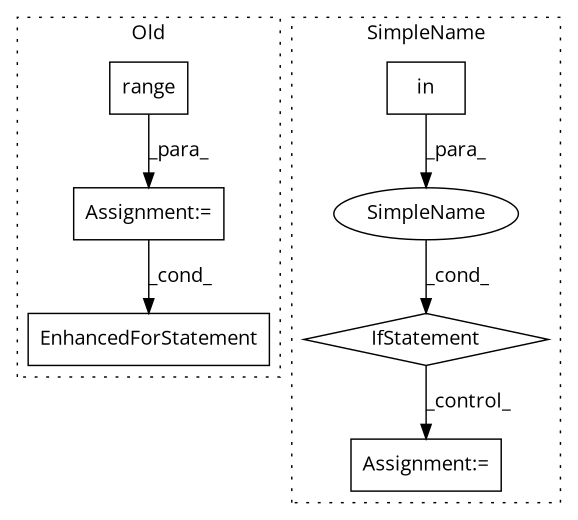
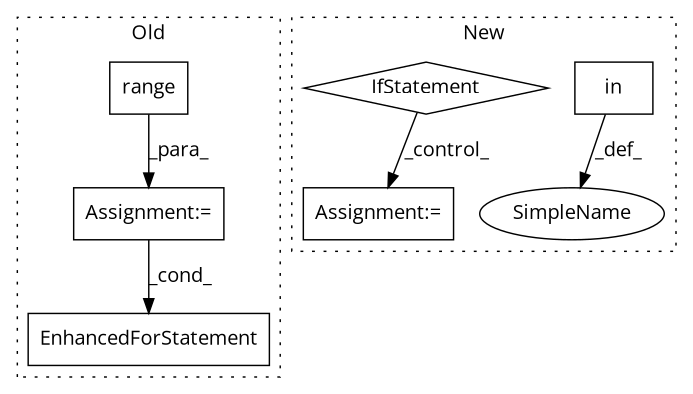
cluster "SimpleName": label "SimpleName" -> "New"
edge "in" -> "SimpleName": label "_para_" -> "_def_"
edge "SimpleName" -> "IfStatement": removed, label "_cond_"
